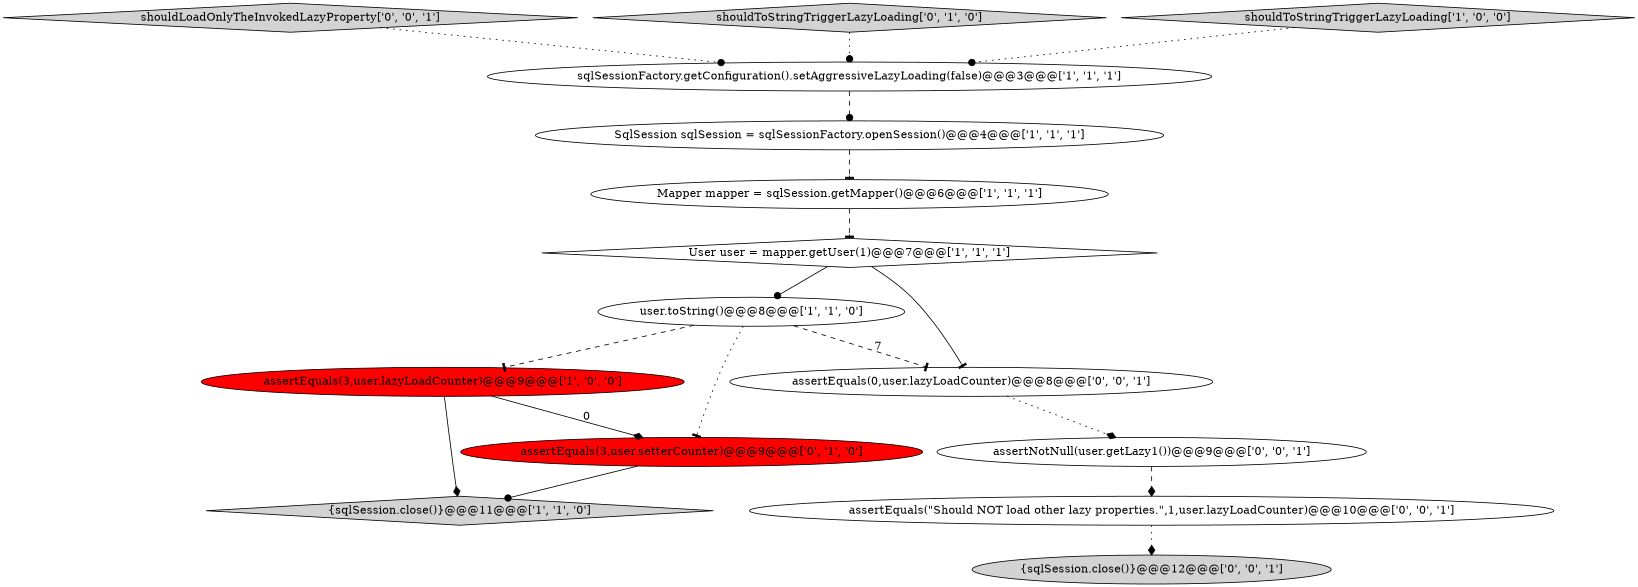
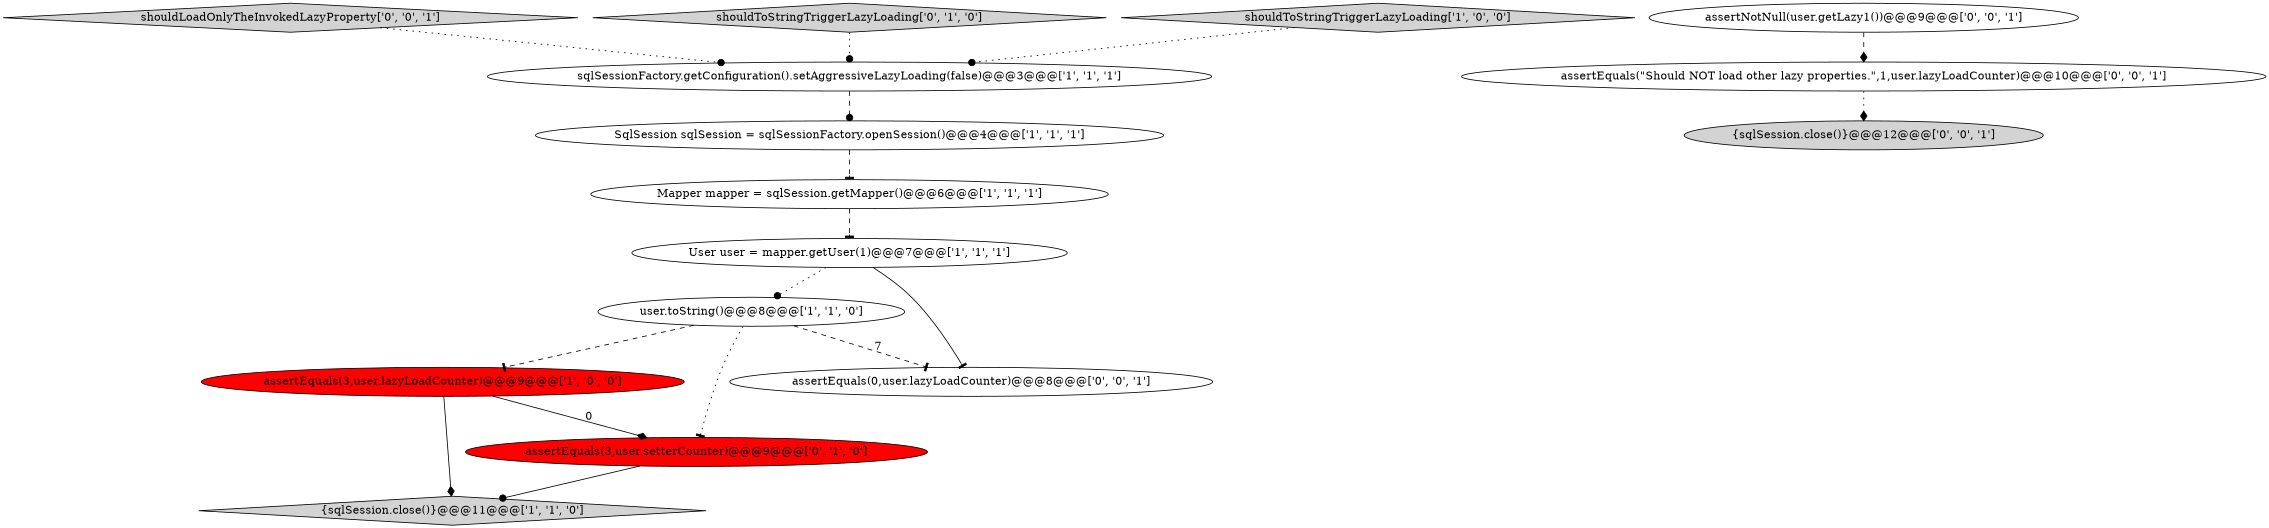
node "User user = mapper.getUser(1)@@@7@@@['1', '1', '1']": shape diamond -> ellipse
edge "User user = mapper.getUser(1)@@@7@@@['1', '1', '1']" -> "user.toString()@@@8@@@['1', '1', '0']": style solid -> dotted
edge "assertEquals(0,user.lazyLoadCounter)@@@8@@@['0', '0', '1']" -> "assertNotNull(user.getLazy1())@@@9@@@['0', '0', '1']": removed
